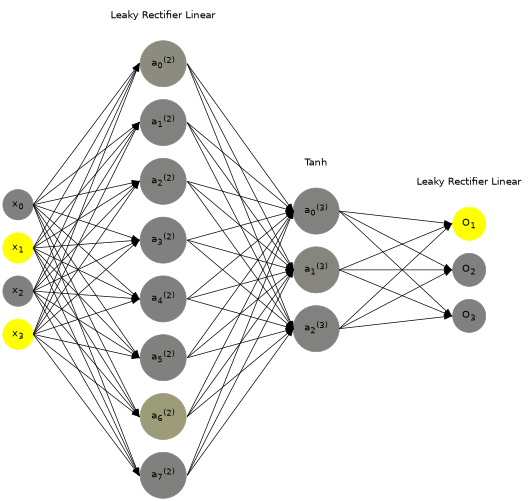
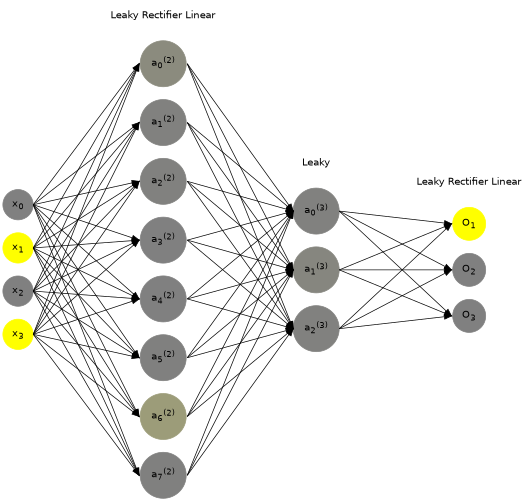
node "Tanh": label "Tanh" -> "Leaky"
